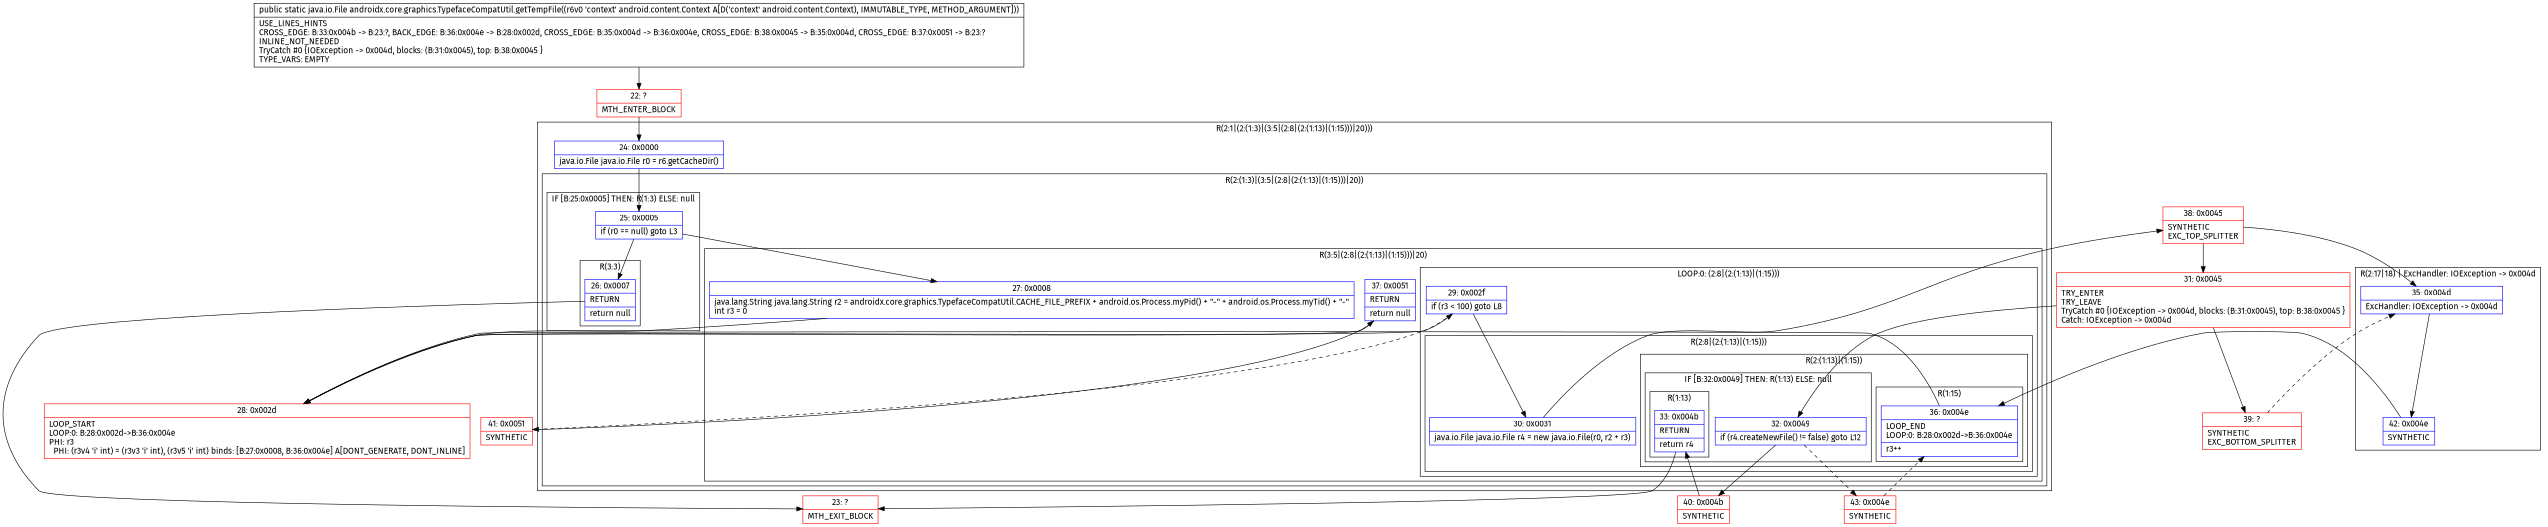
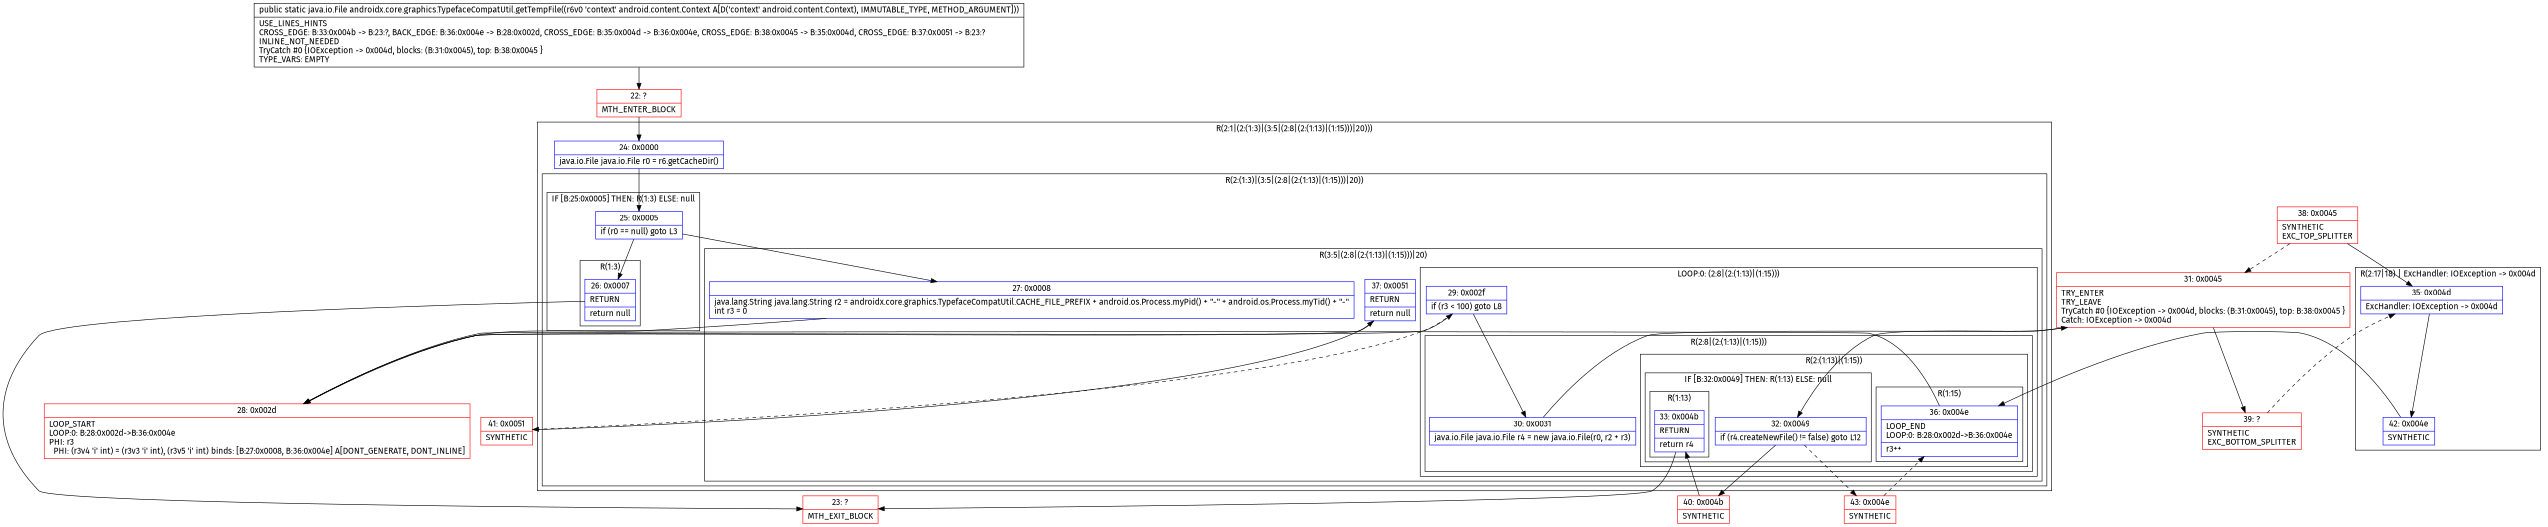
edge "38: 0x0045" -> "31: 0x0045": style solid -> dashed
cluster "R(3:3)": label "R(3:3)" -> "R(1:3)"
edge "30: 0x0031" -> "38: 0x0045": now "30: 0x0031" -> "31: 0x0045"
